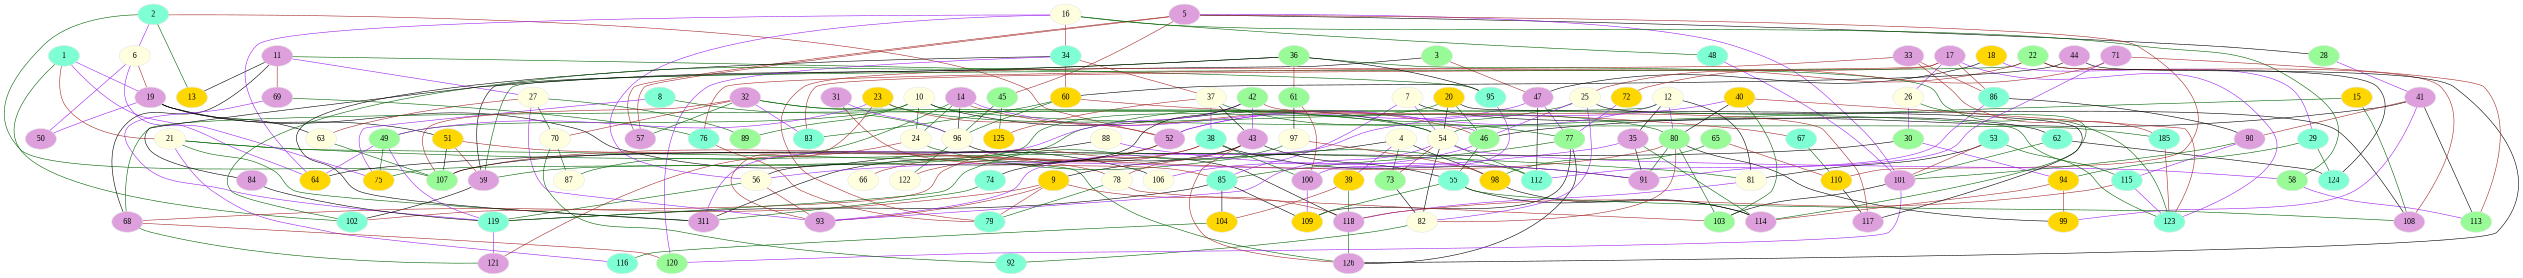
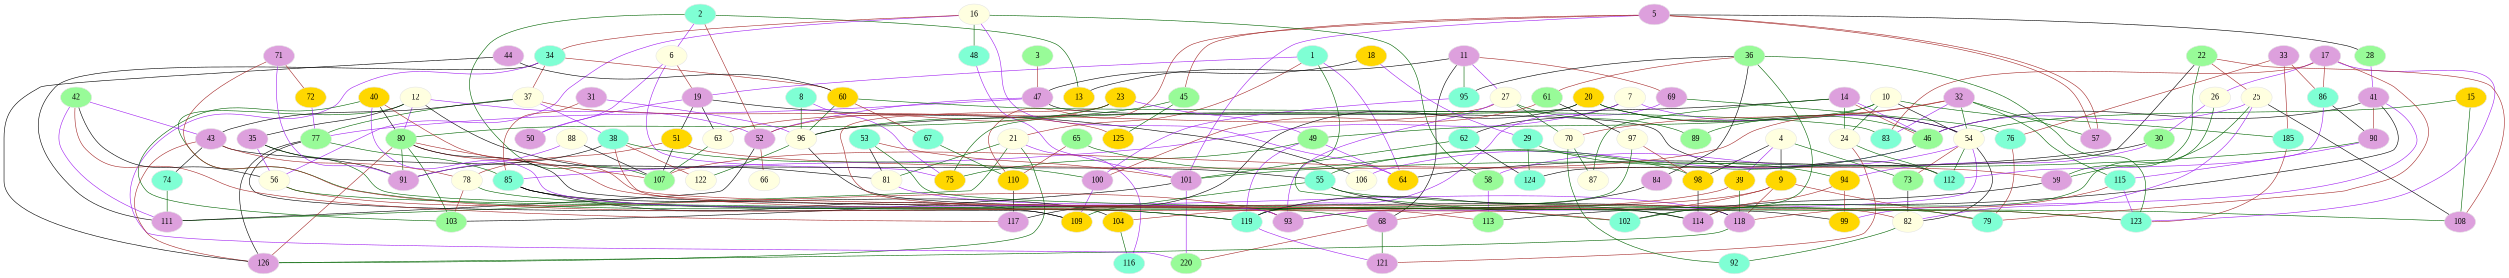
edge "3" -- "59": removed
edge "80" -- "126": added
node "311": label "311" -> "111"
node "120": label "120" -> "220"
